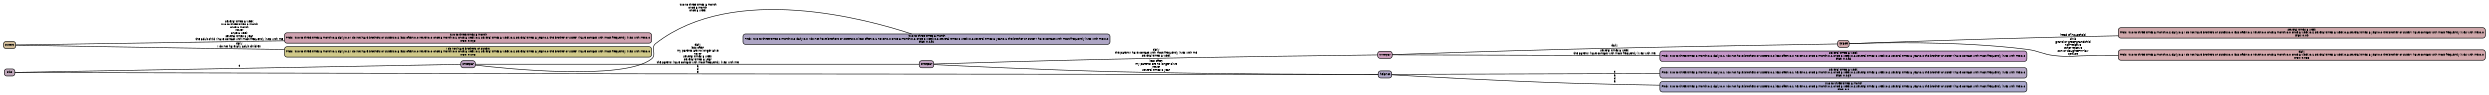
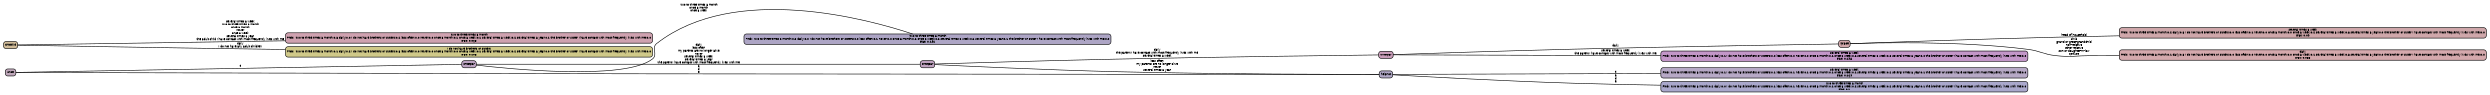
node "sisters": label "sisters" -> "cntctkid"
node "sibs": label "sibs" -> "once"
